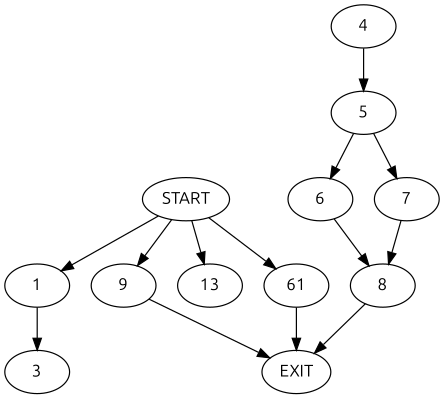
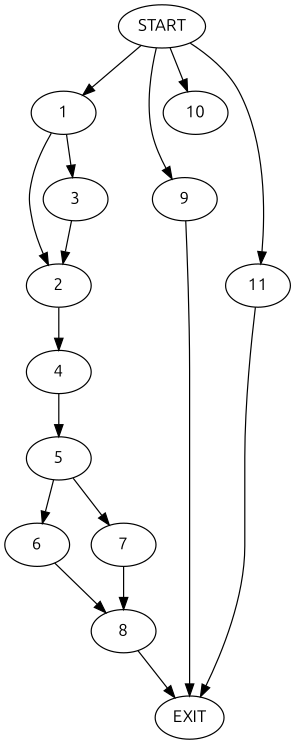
node "2": added
node "13": label "13" -> "10"
node "61": label "61" -> "11"
